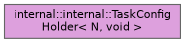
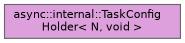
node "internal::internal::TaskConfig Holder< N, void >": label "internal::internal::TaskConfig Holder< N, void >" -> "async::internal::TaskConfig Holder< N, void >"
